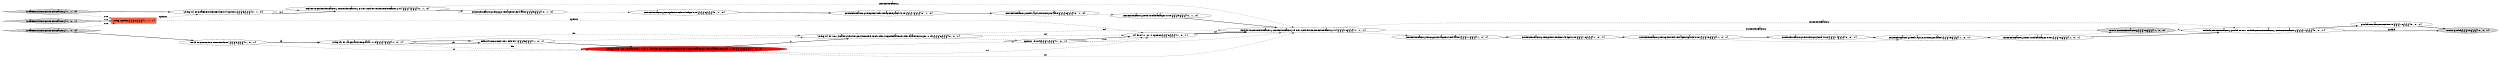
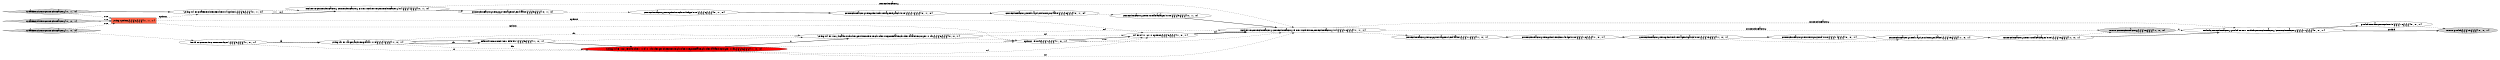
edge "String options@@@2@@@['1', '1', '1']" -> "options != null@@@7@@@['1', '0', '1']": added, label "options"
edge "pooled.setMaxConnections(8)@@@18@@@['0', '0', '1']" -> "return pooled@@@19@@@['0', '0', '1']": style bold -> dashed
edge "createPersistentConnectionFactory['1', '0', '0']" -> "int id = counter.incrementAndGet()@@@3@@@['1', '0', '1']": style bold -> dashed
